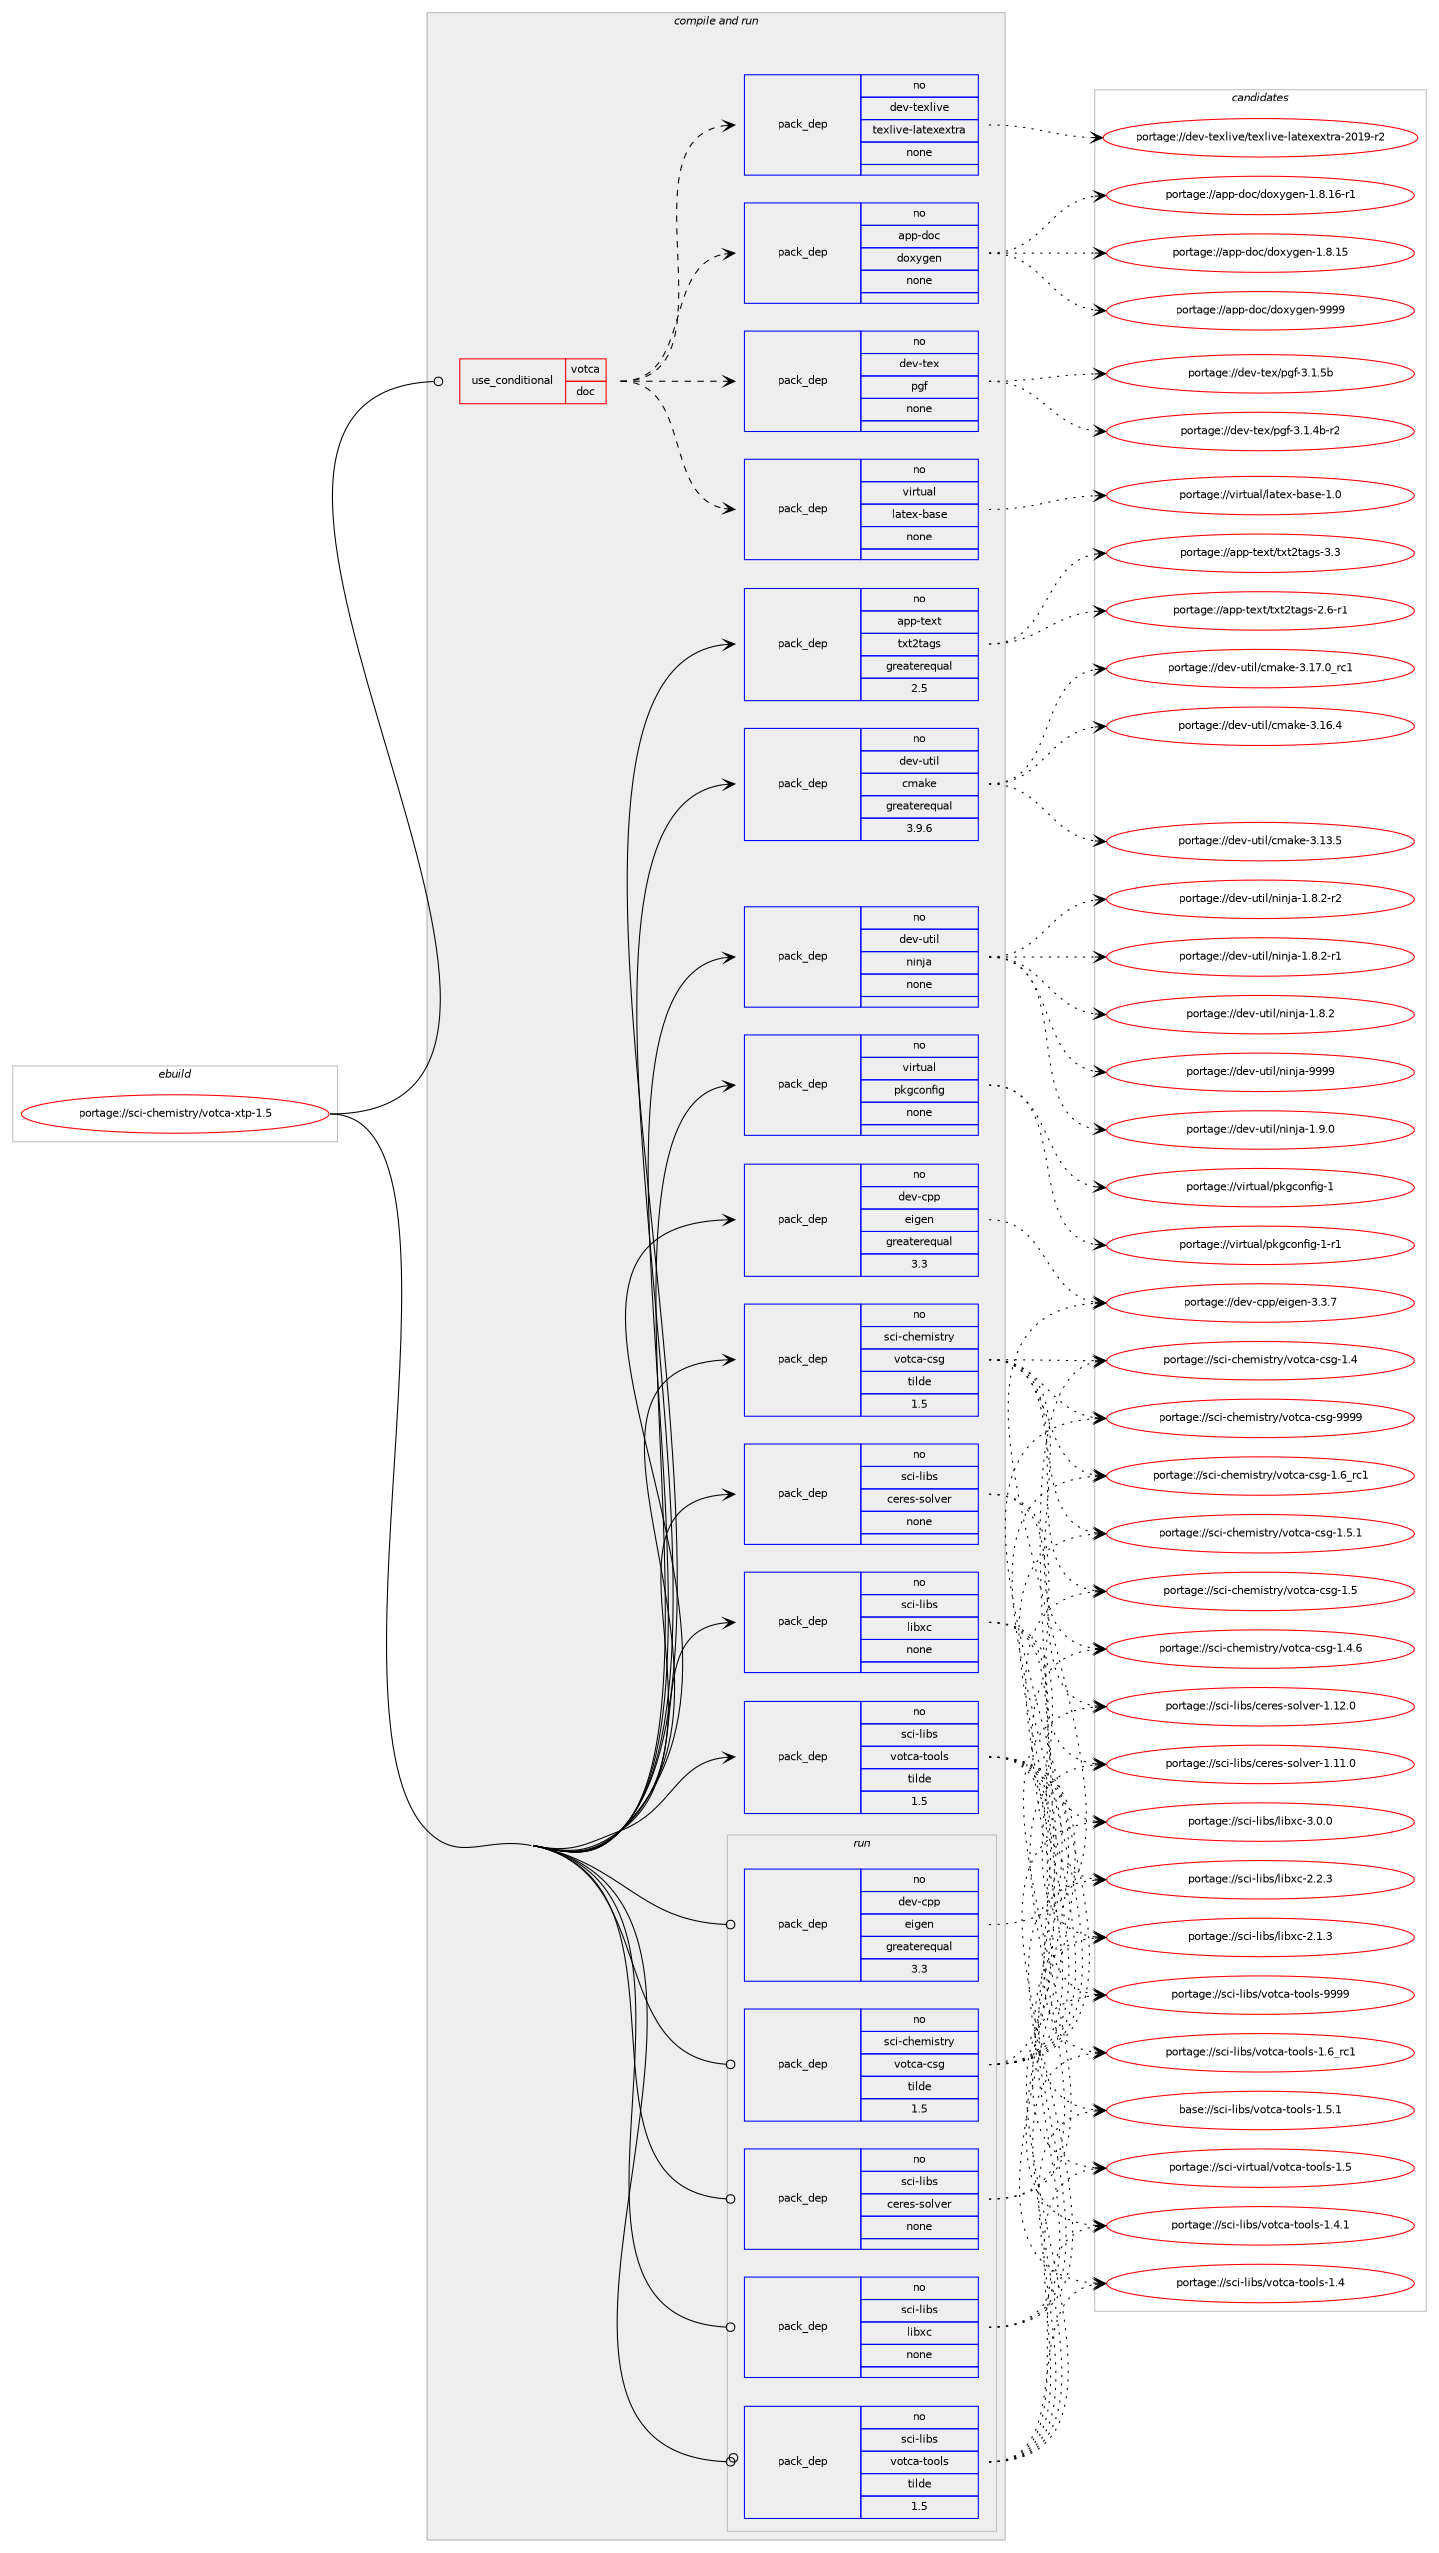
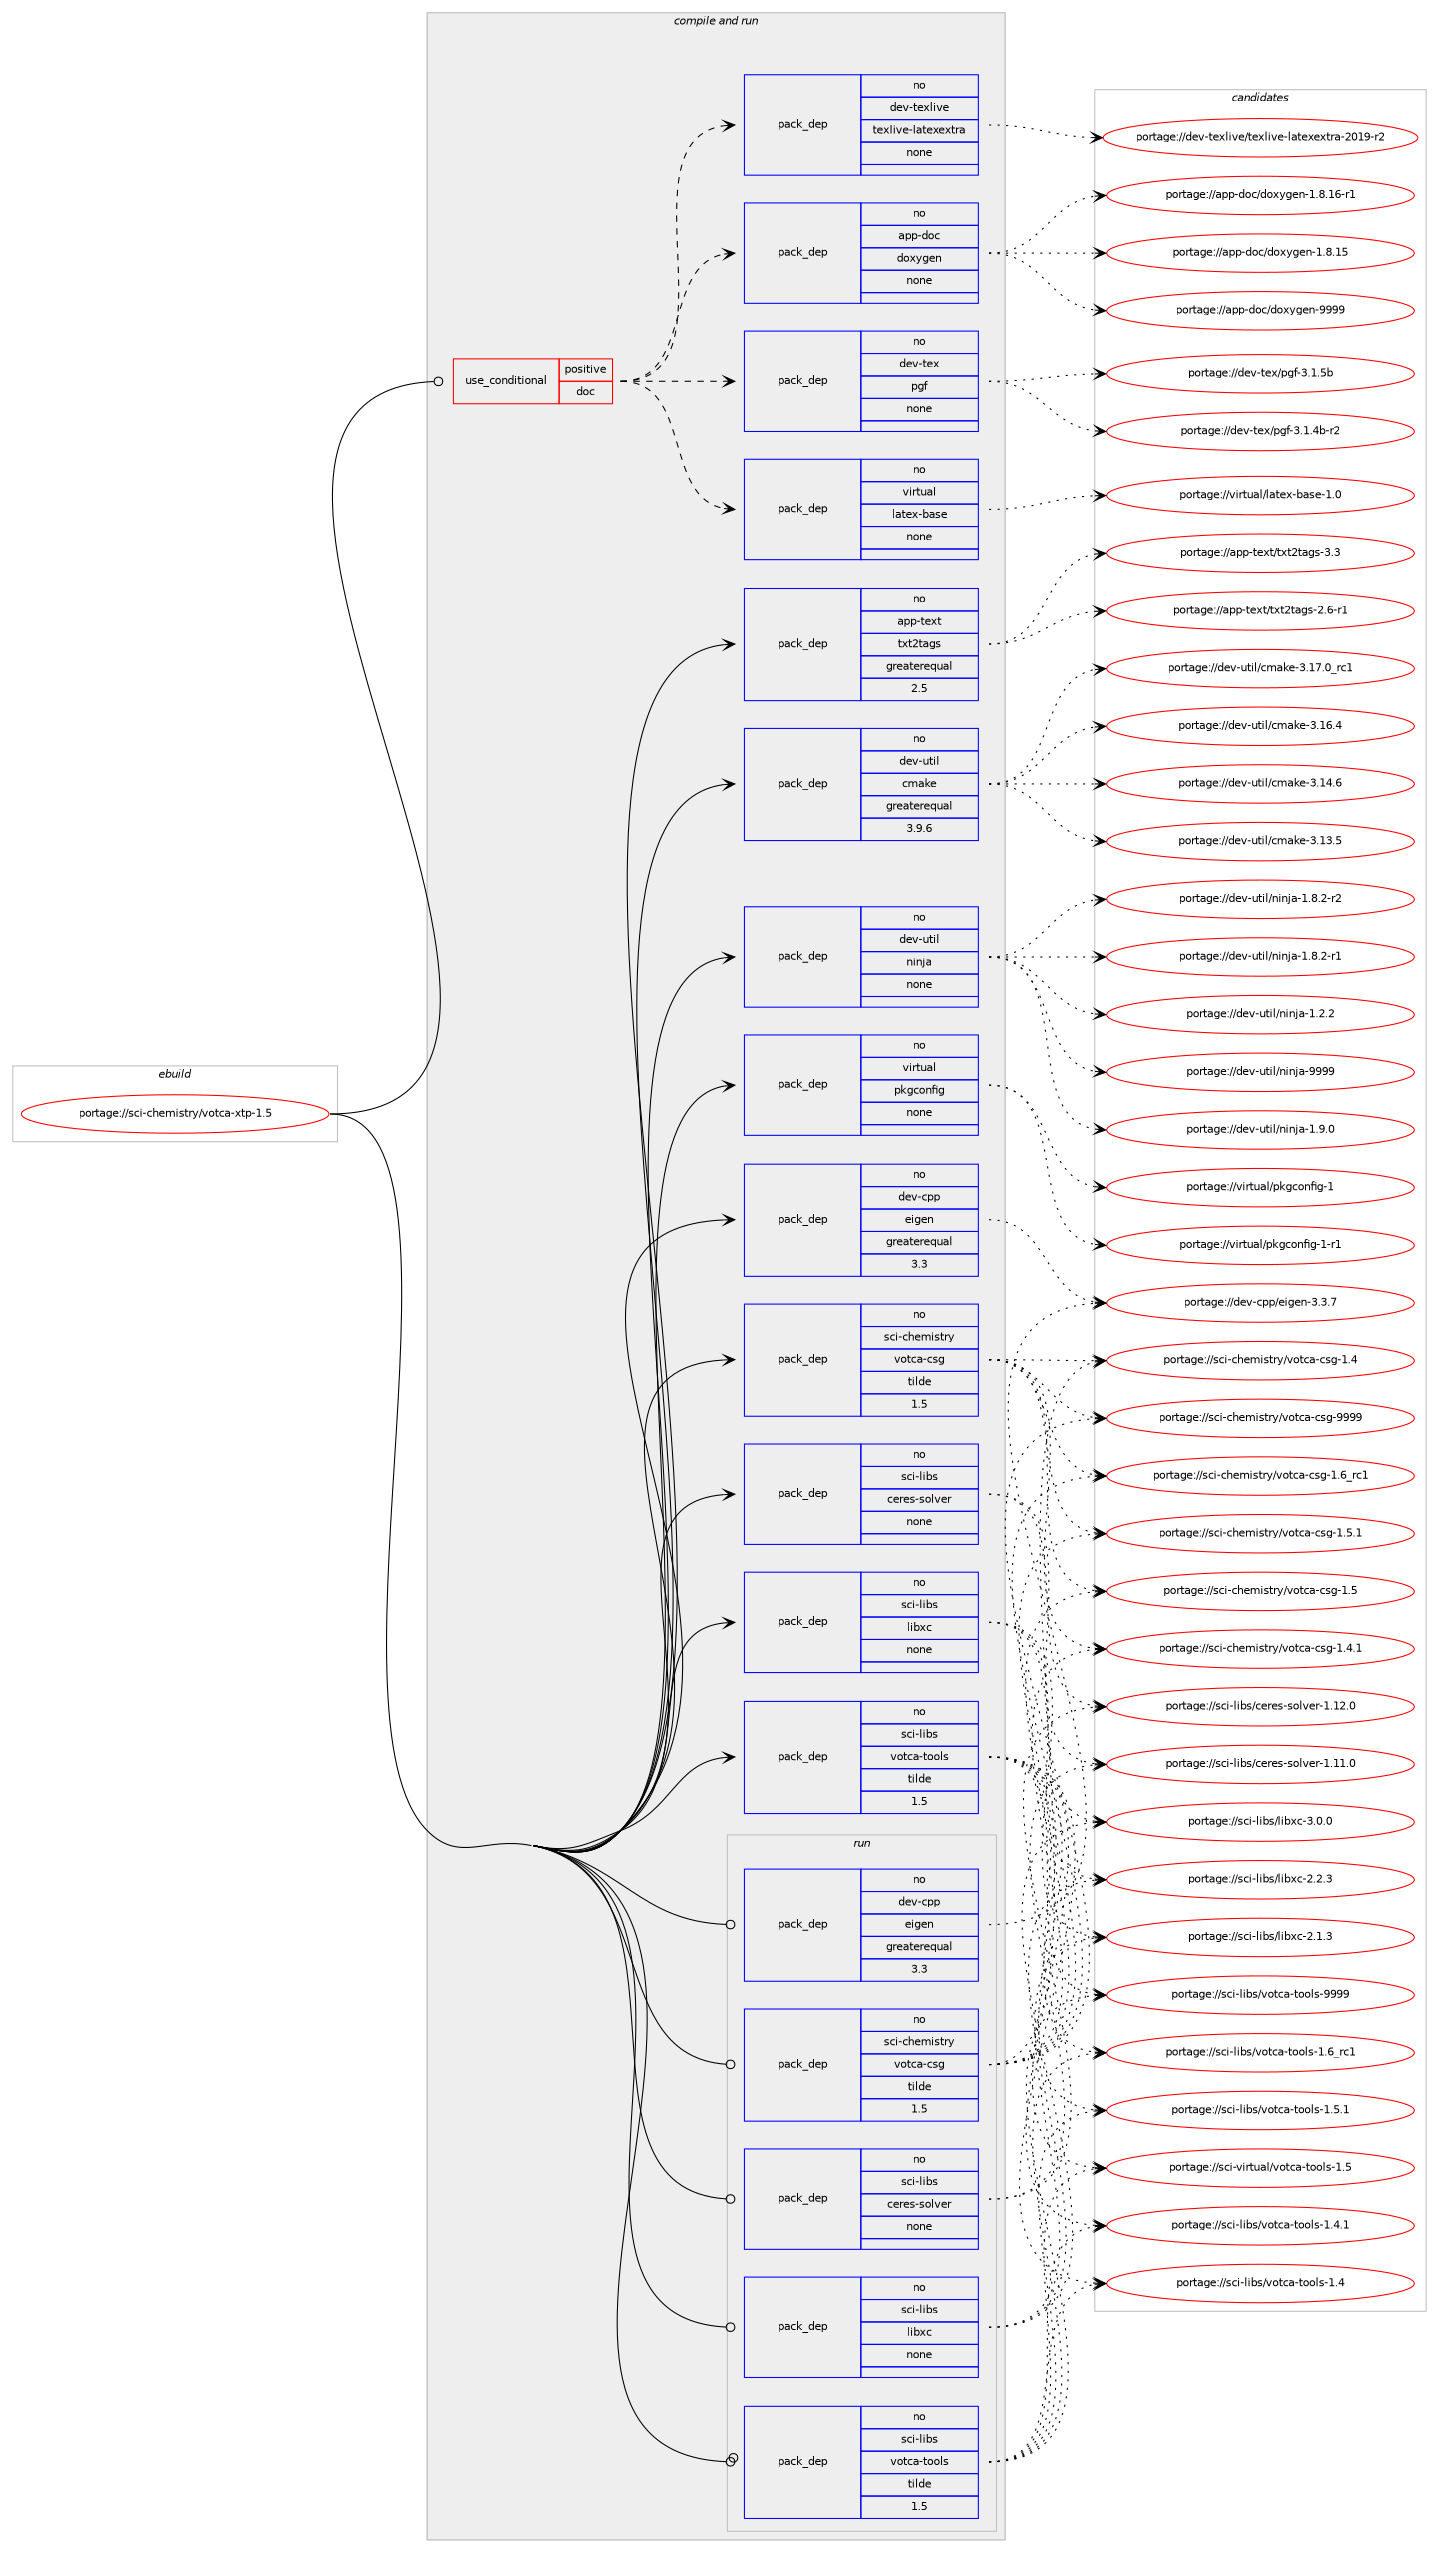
node "use_conditional": text "votca" -> "positive"
node "portage://dev-util/cmake-3.14.6": added
node "portage://dev-util/ninja-1.8.2": label "portage://dev-util/ninja-1.8.2" -> "portage://dev-util/ninja-1.2.2"
node "portage://sci-chemistry/votca-csg-1.4.6": label "portage://sci-chemistry/votca-csg-1.4.6" -> "portage://sci-chemistry/votca-csg-1.4.1"
node "base://sci-libs/votca-tools-1.5.1": label "base://sci-libs/votca-tools-1.5.1" -> "portage://sci-libs/votca-tools-1.5.1"
